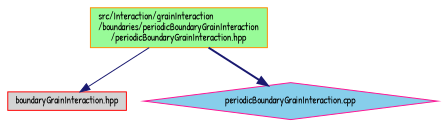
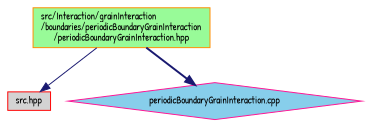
node "boundaryGrainInteraction.hpp": label "boundaryGrainInteraction.hpp" -> "src.hpp"
